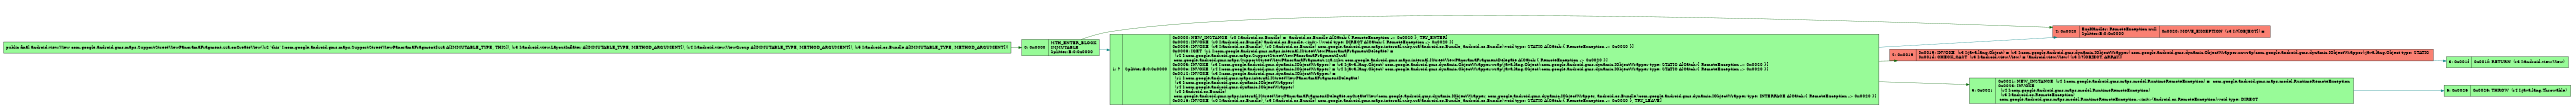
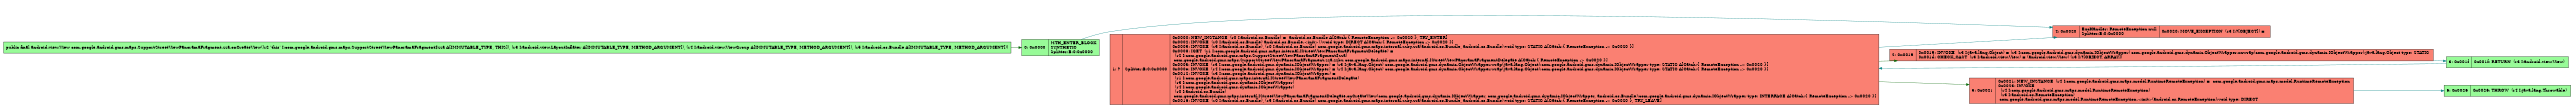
edge "0: 0x0000" -> "4: 0x0020": color darkgreen -> teal
node "0: 0x0000": text "IMMUTABLE" -> "SYNTHETIC"
edge "0: 0x0000" -> "1: ?": now "3: 0x001f" -> "1: ?"
node "1: ?": fillcolor palegreen -> salmon
node "5: 0x0021": fillcolor palegreen -> salmon
